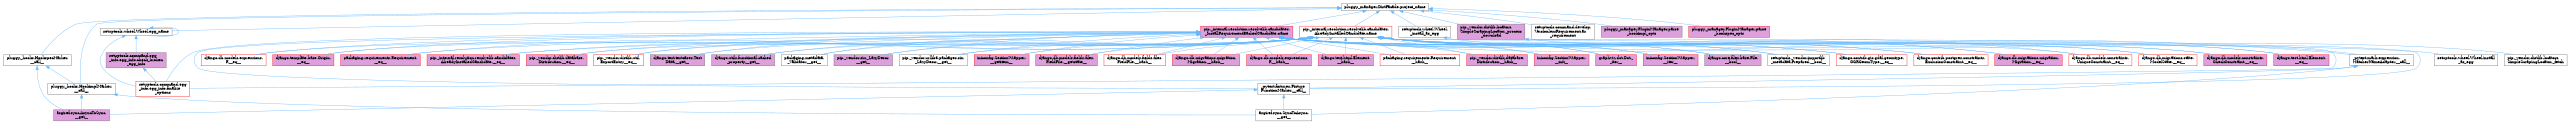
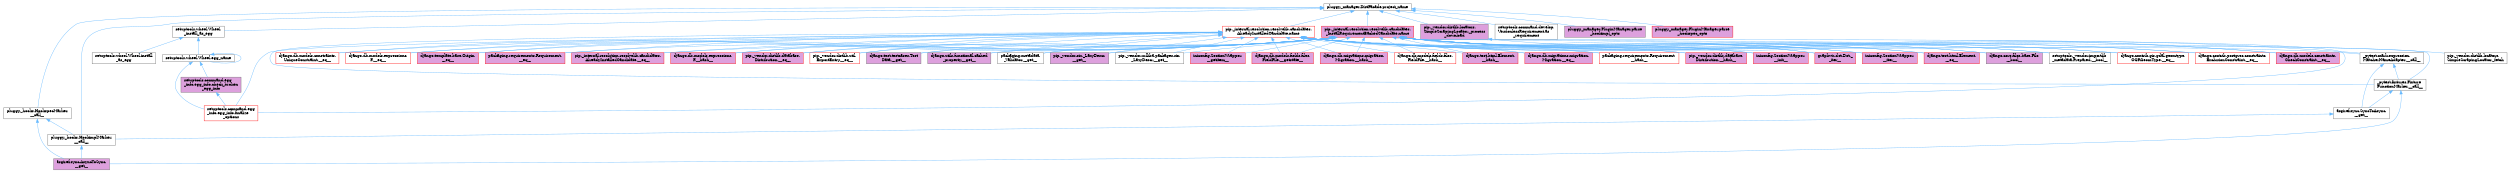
edge "setuptools.wheel.Wheel.egg_name" -> "pluggy._manager.DistFacade.project_name": now "setuptools.wheel.Wheel.egg_name" -> "setuptools.wheel.Wheel. _install_as_egg"
node "django.db.migrations.state. ModelState.__eq__": removed
edge "asgiref.sync.SyncToAsync. __get__" -> "pluggy._hooks.HookimplMarker. __call__": reversed
